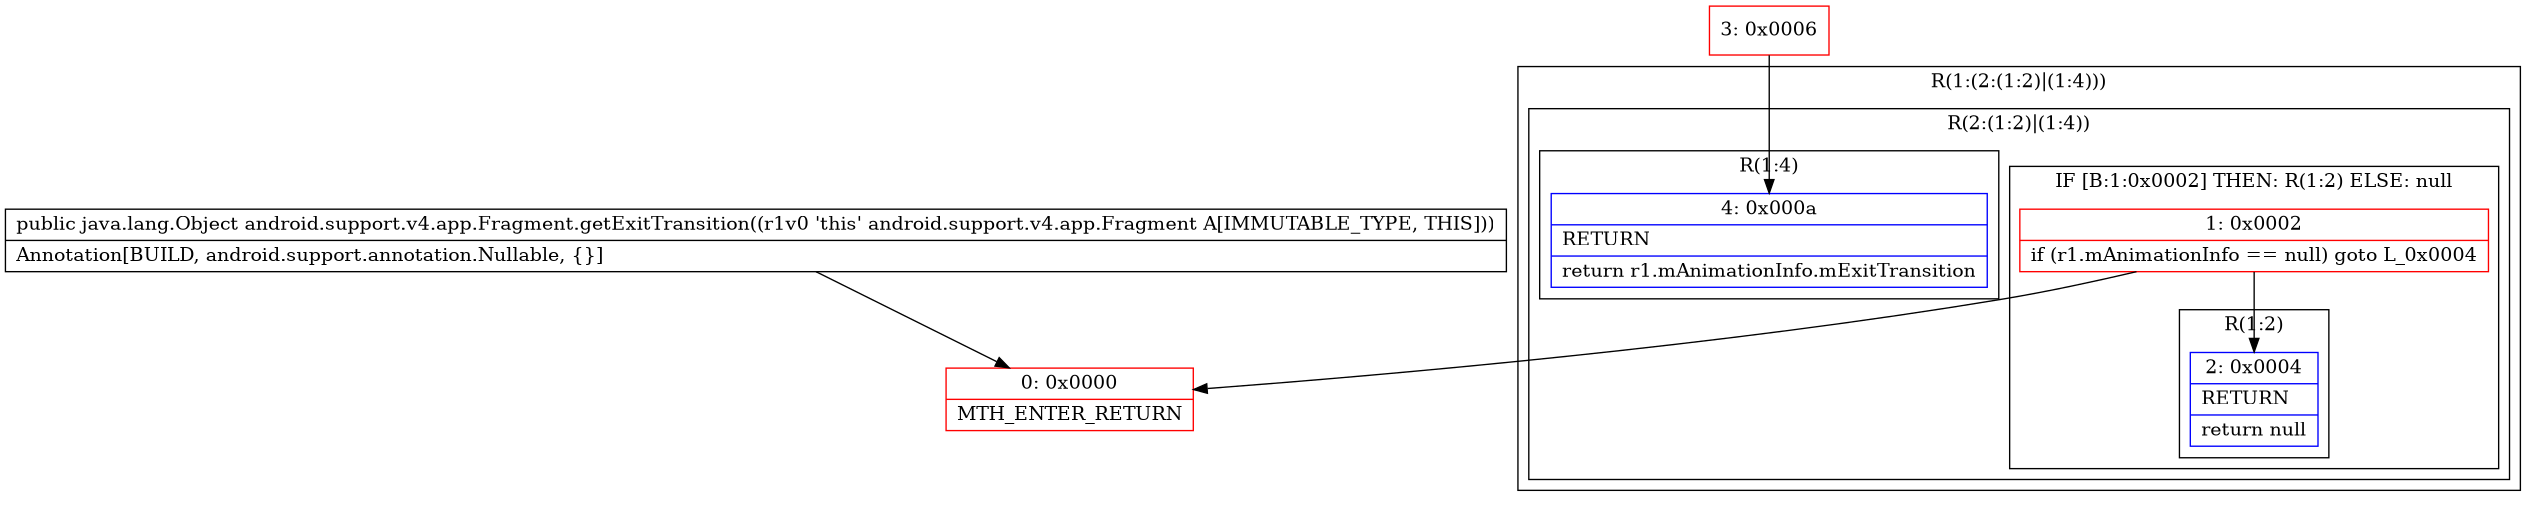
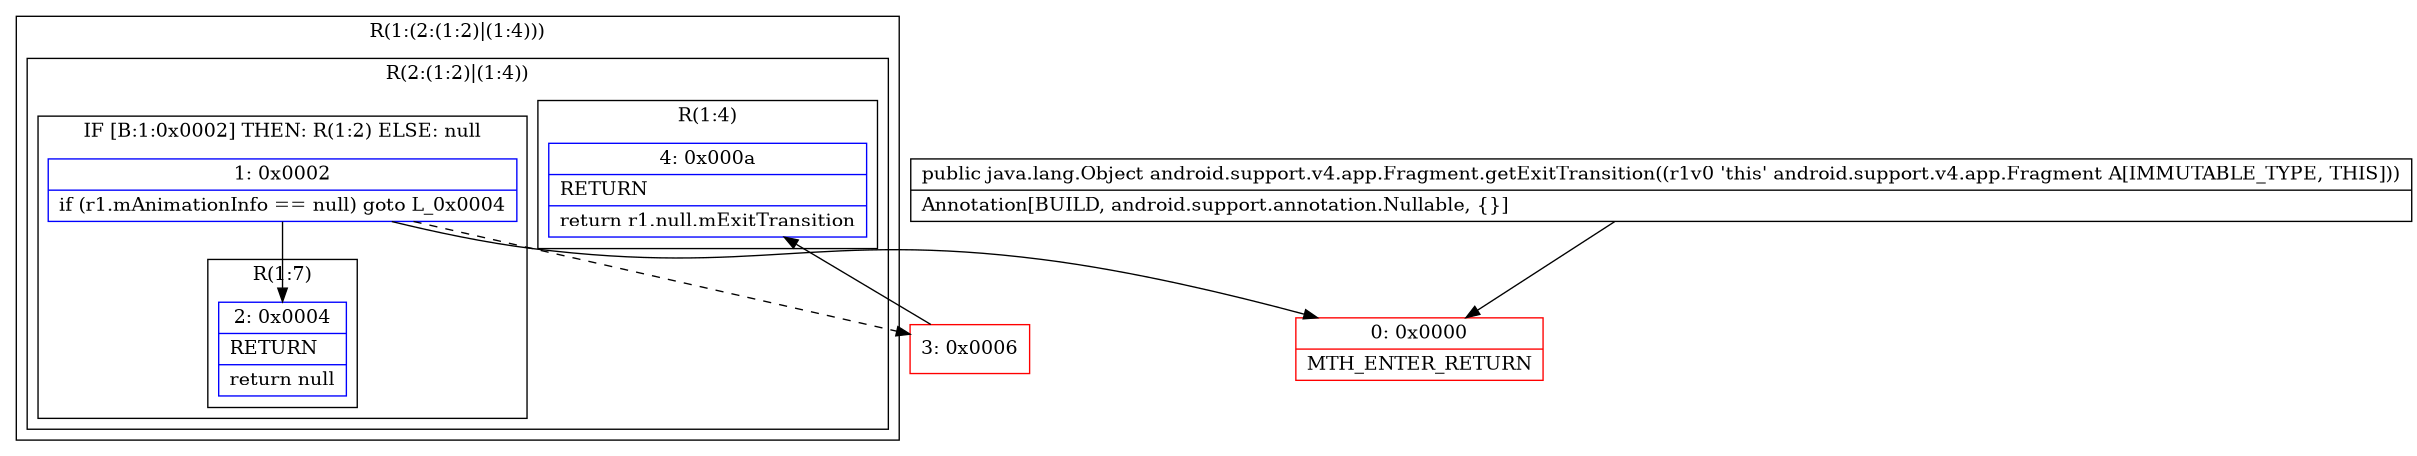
node "1: 0x0002": color red -> blue
node "4: 0x000a": text "return r1.mAnimationInfo.mExitTransition" -> "return r1.null.mExitTransition"
edge "1: 0x0002" -> "3: 0x0006": added
cluster "R(1:2)": label "R(1:2)" -> "R(1:7)"
